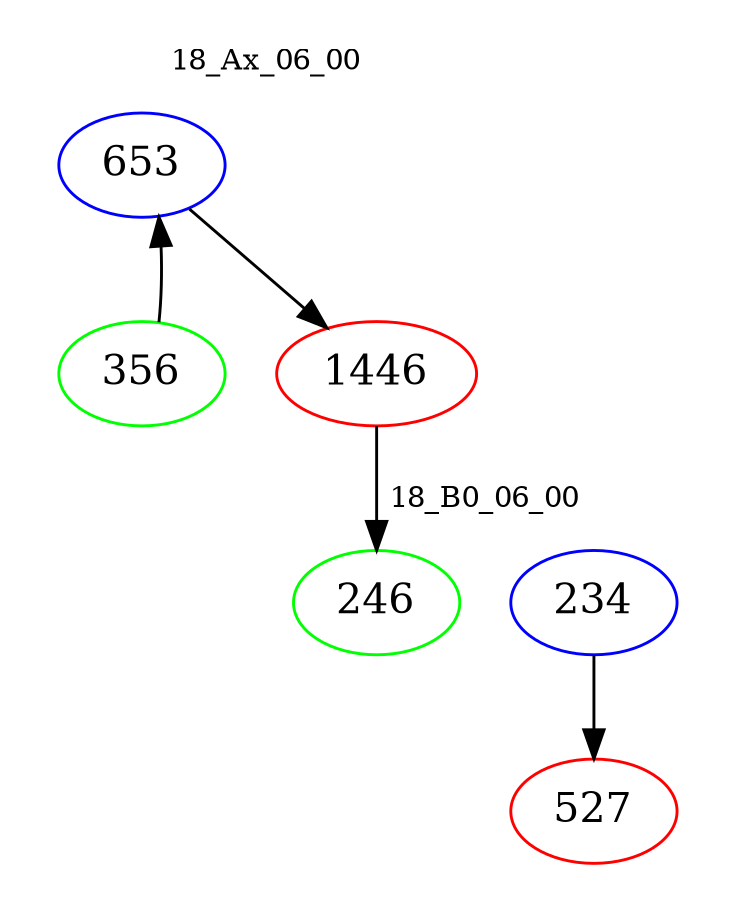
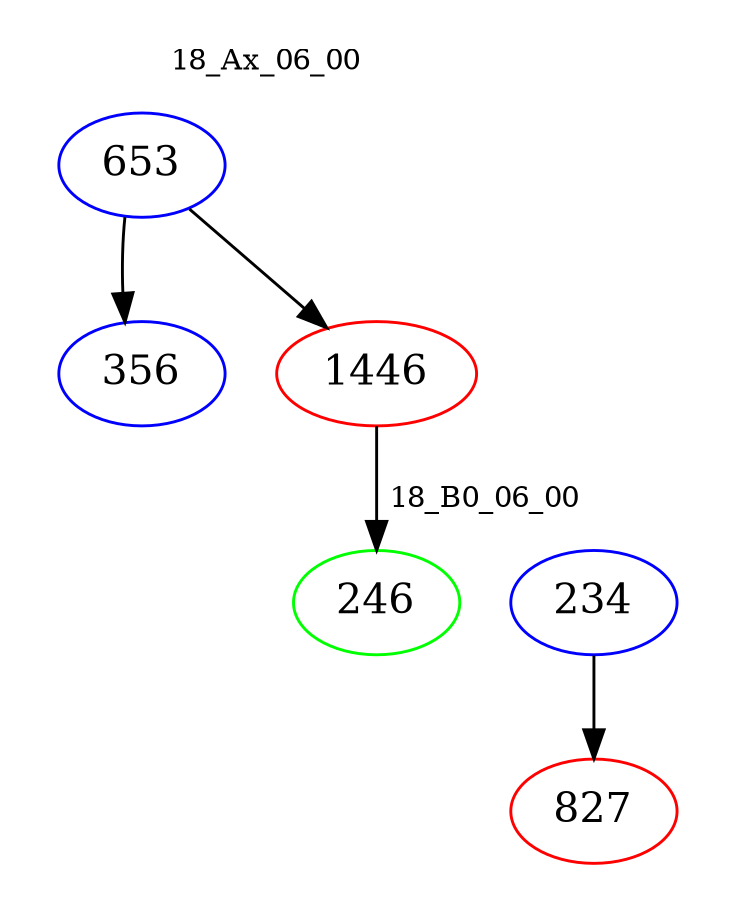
edge "356" -> "653": reversed
node "356": color green -> blue
node "527": label "527" -> "827"
